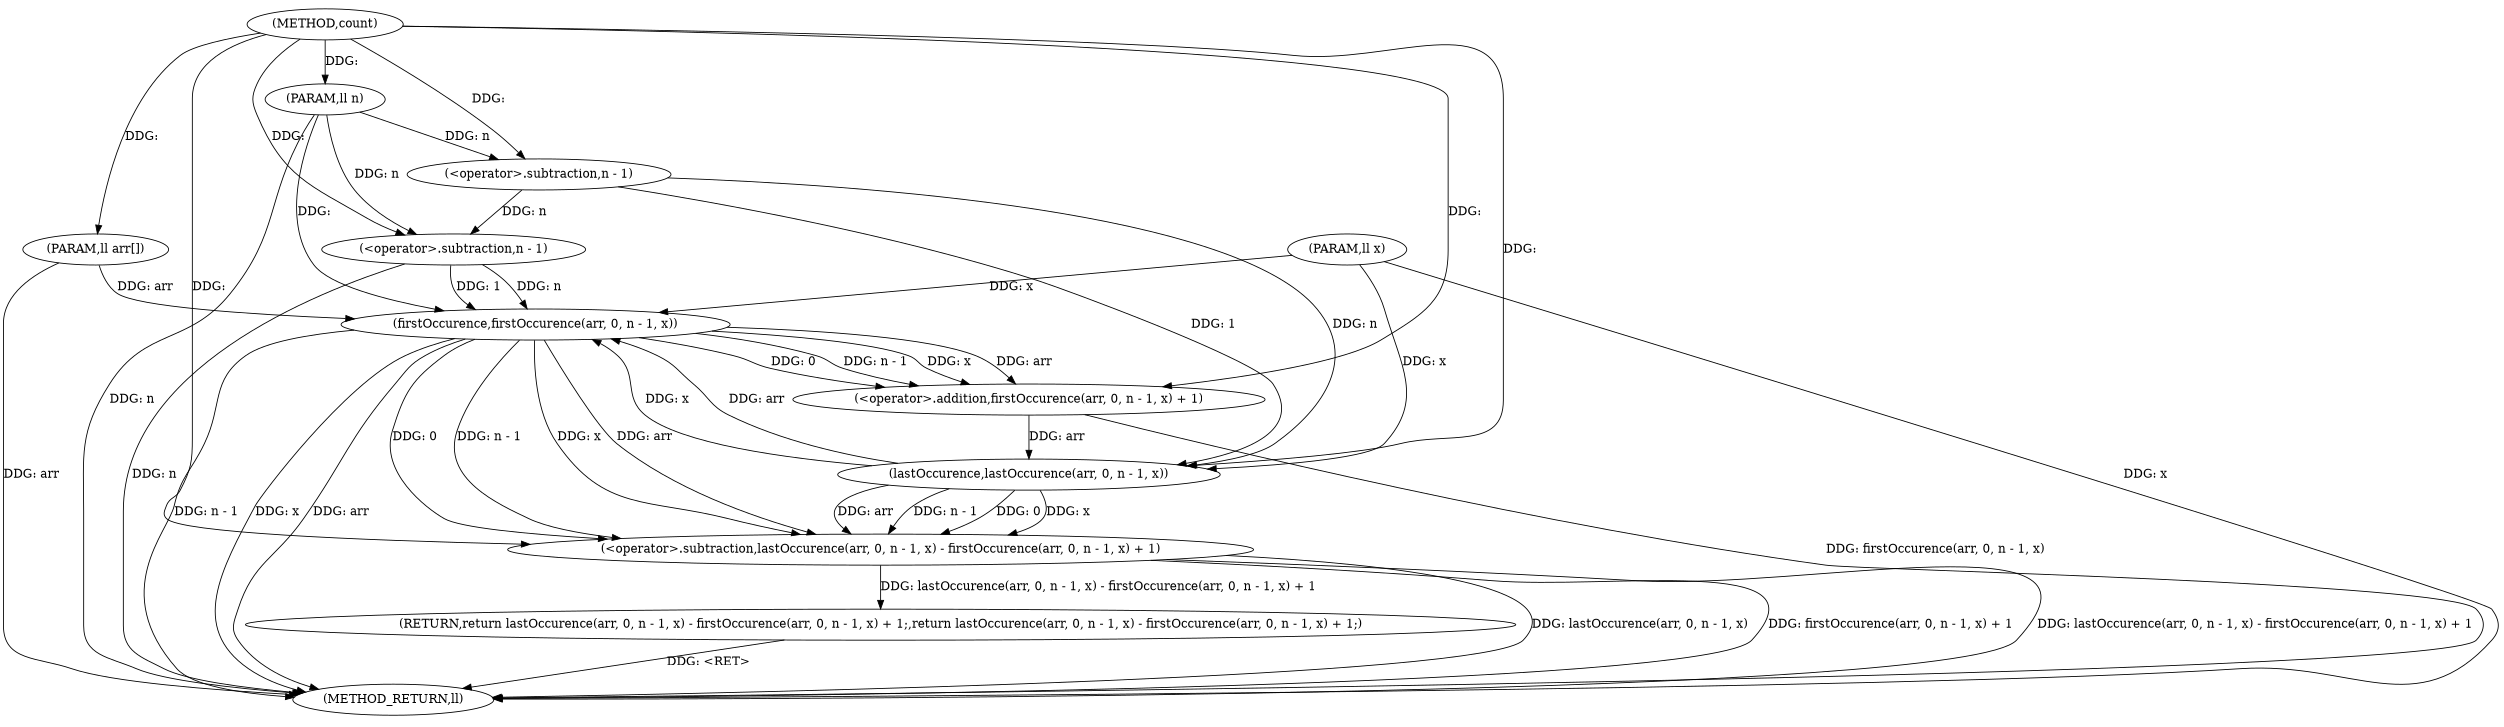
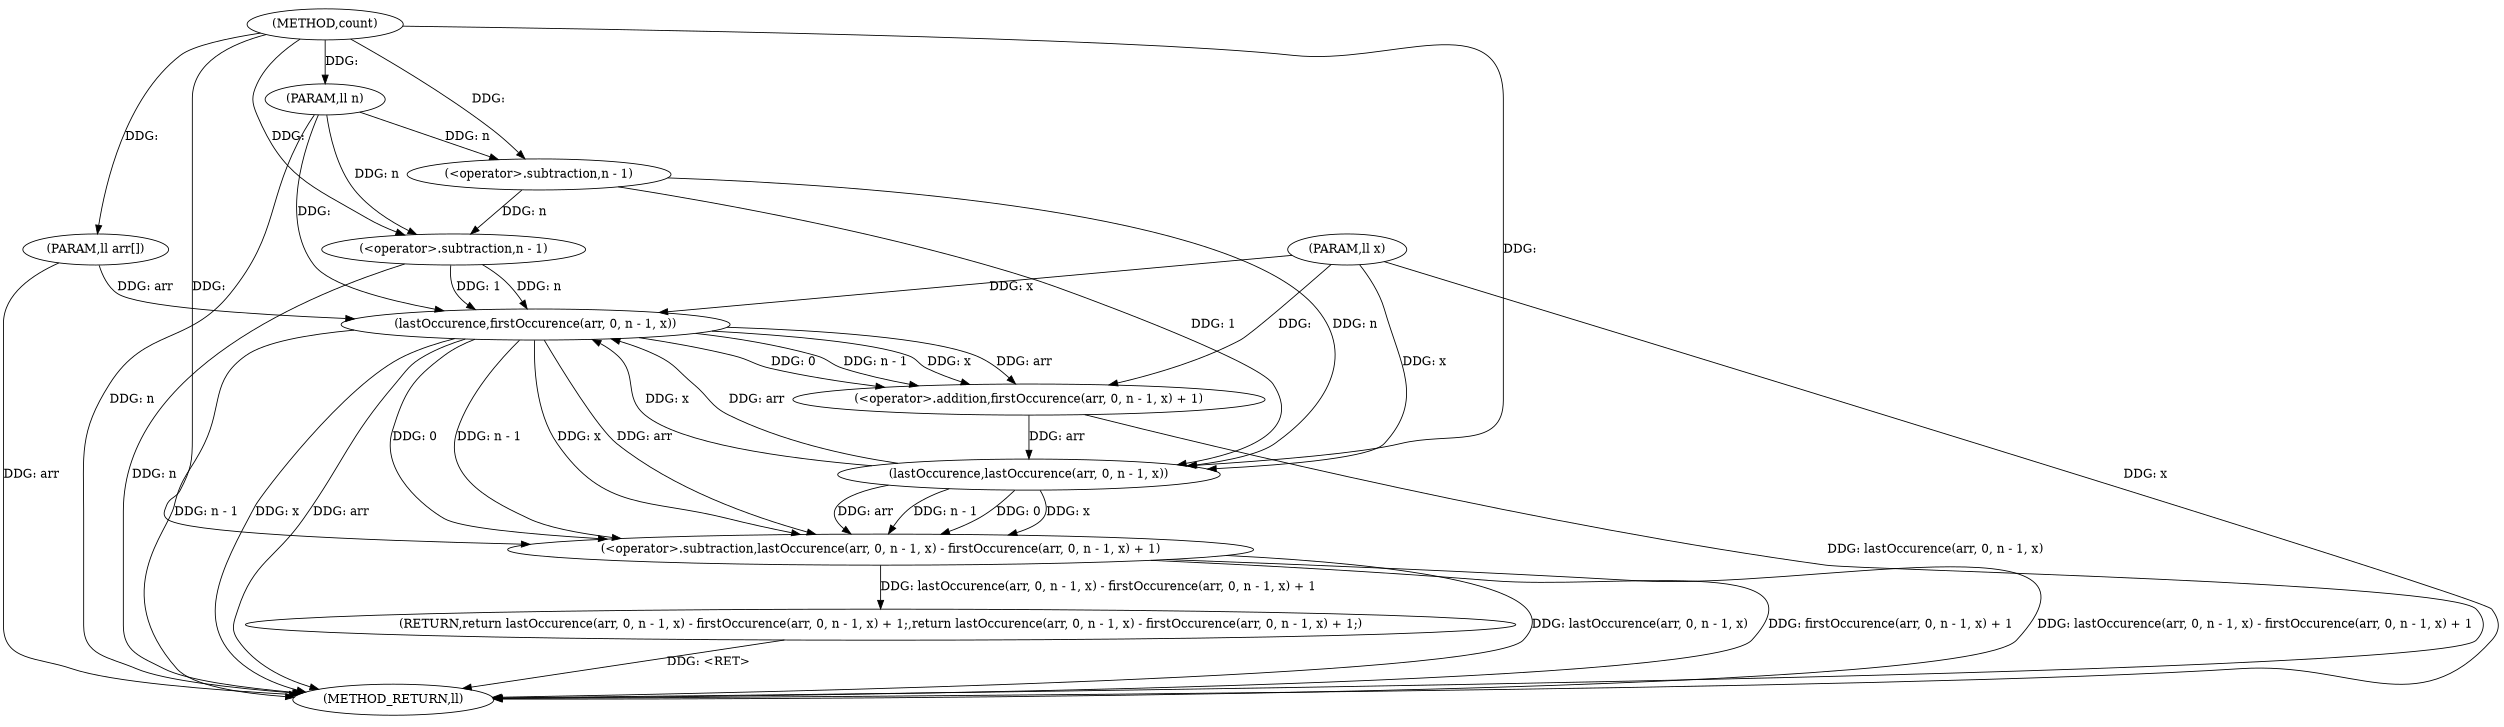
edge "(METHOD,count)" -> "(<operator>.addition,firstOccurence(arr, 0, n - 1, x) + 1)": now "(PARAM,ll x)" -> "(<operator>.addition,firstOccurence(arr, 0, n - 1, x) + 1)"
node "(firstOccurence,firstOccurence(arr, 0, n - 1, x))": label "(firstOccurence,firstOccurence(arr, 0, n - 1, x))" -> "(lastOccurence,firstOccurence(arr, 0, n - 1, x))"
edge "(<operator>.addition,firstOccurence(arr, 0, n - 1, x) + 1)" -> "(METHOD_RETURN,ll)": label "DDG: firstOccurence(arr, 0, n - 1, x)" -> "DDG: lastOccurence(arr, 0, n - 1, x)"
